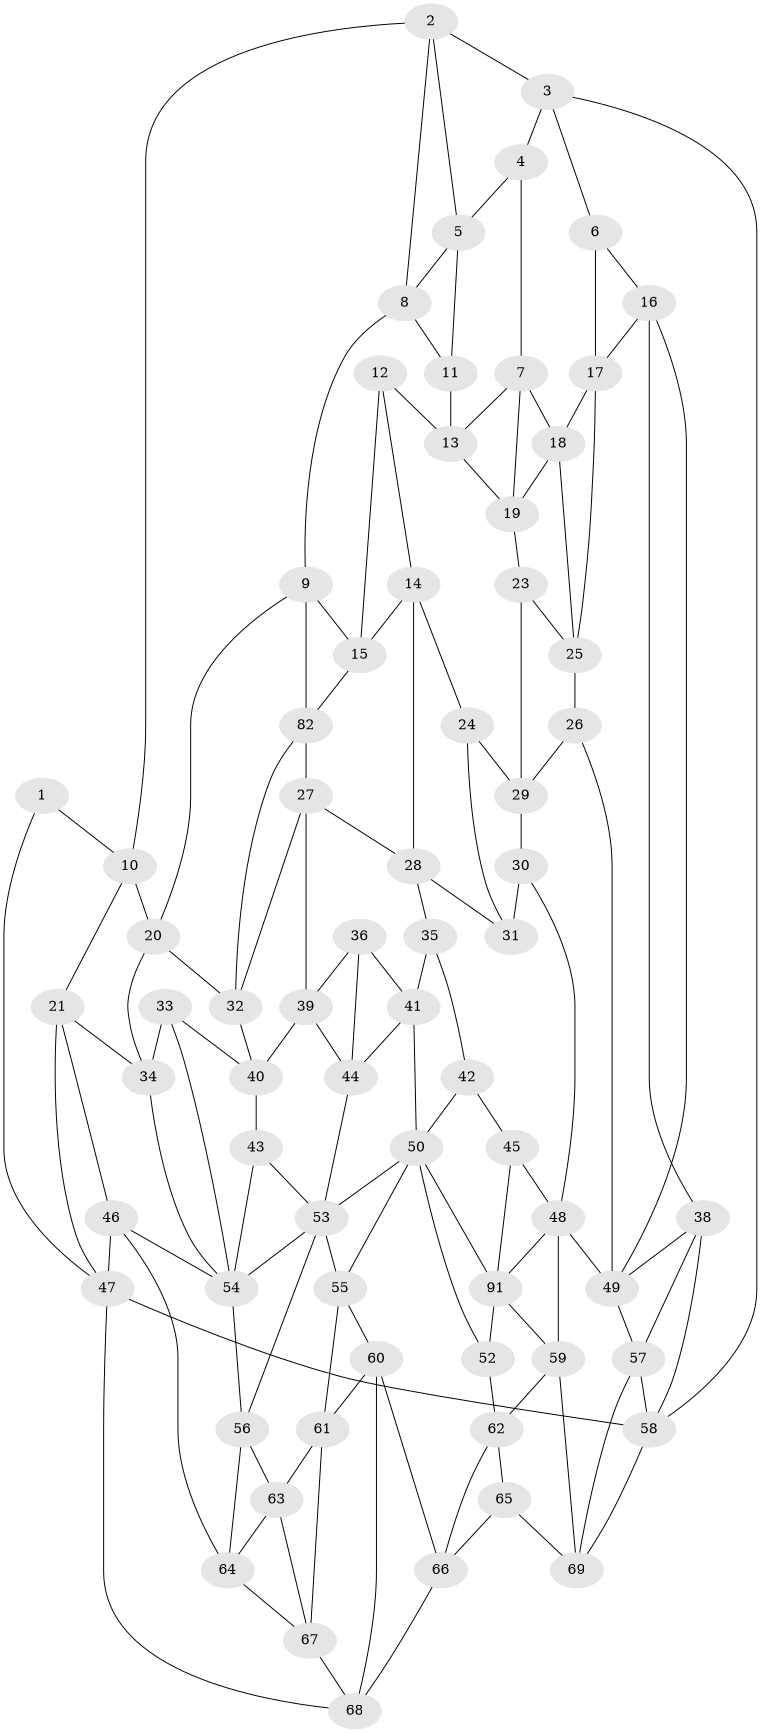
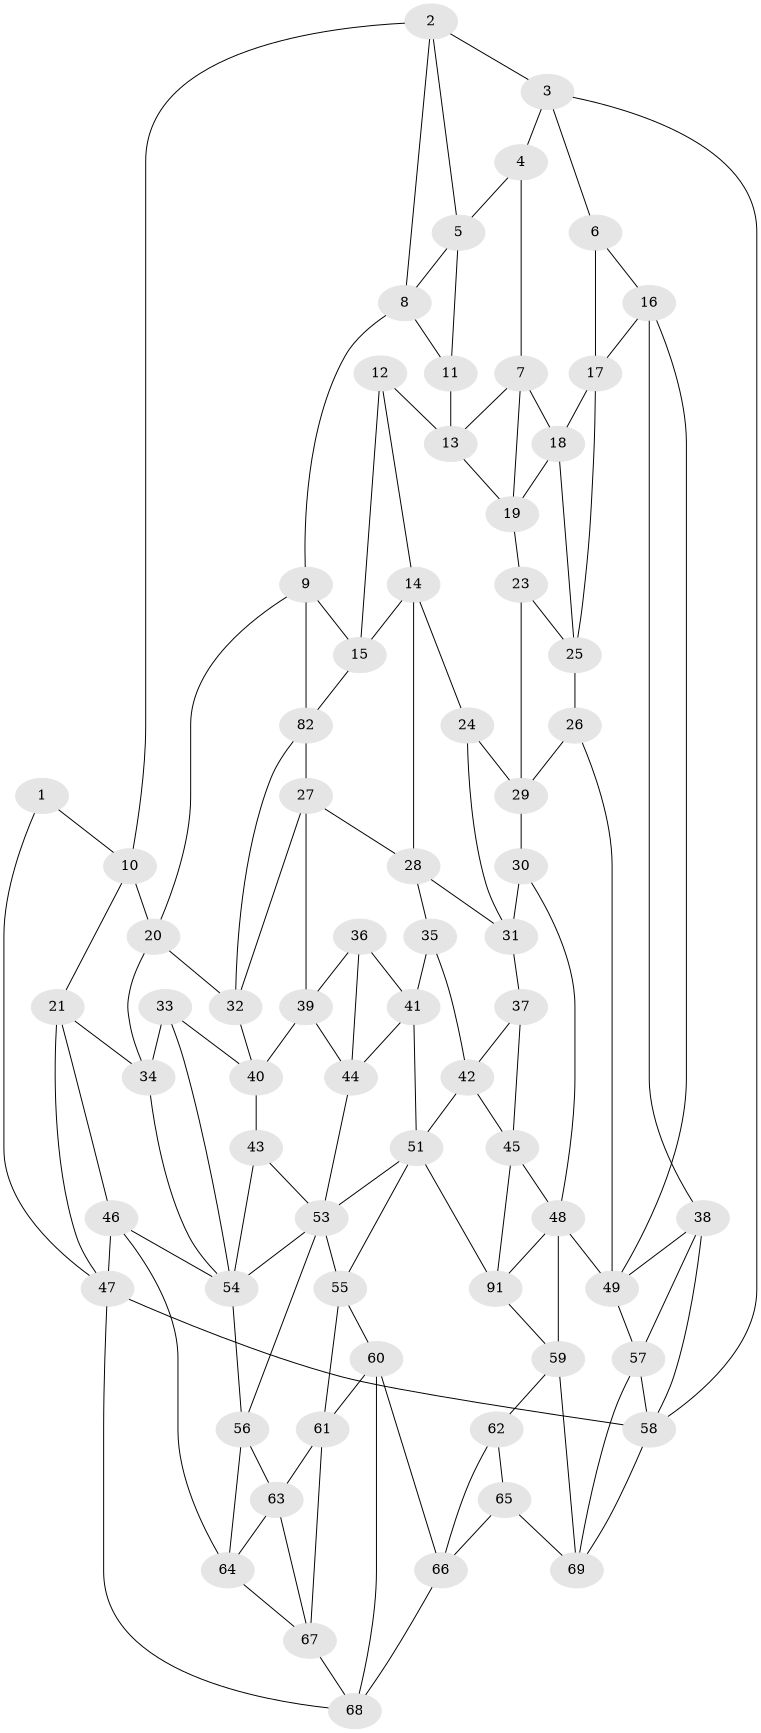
node "37": added
node "50": label "50" -> "51"
node "52": removed
